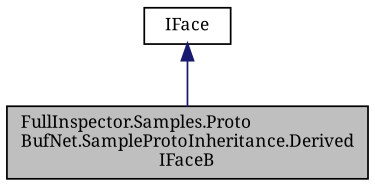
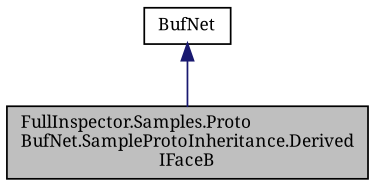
node "IFace": label "IFace" -> "BufNet"
